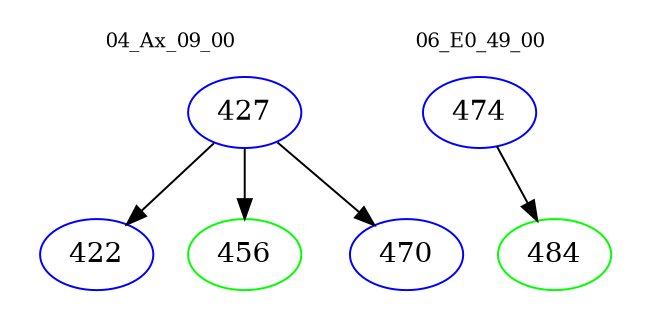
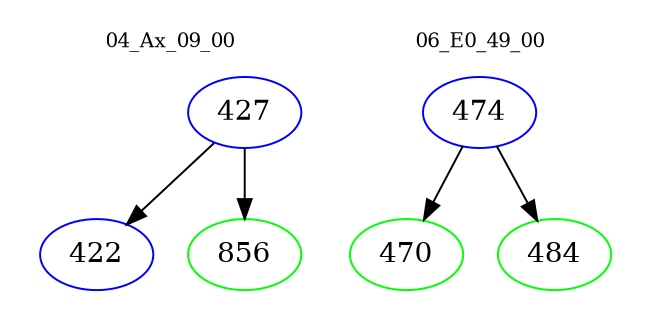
edge "427" -> "470": now "474" -> "470"
node "456": label "456" -> "856"
node "470": color blue -> green
